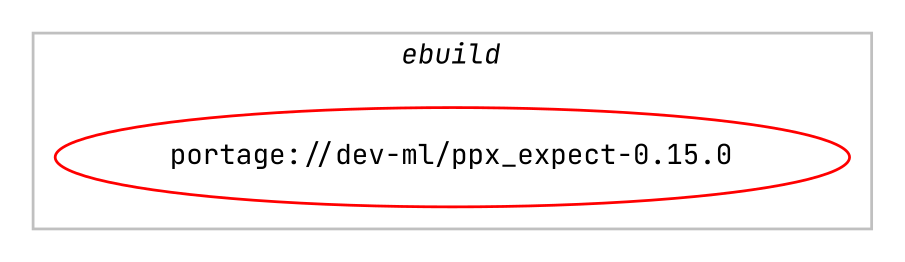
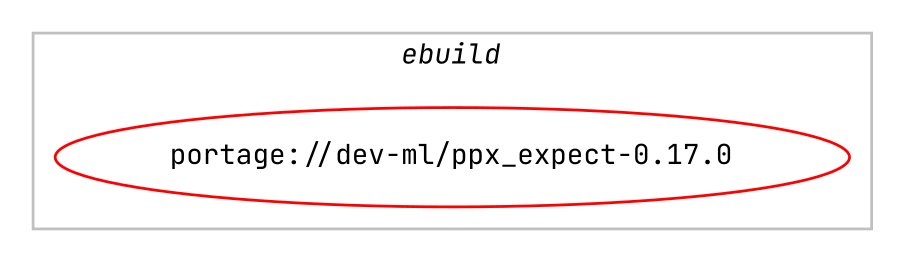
node "portage://dev-ml/ppx_expect-0.15.0": label "portage://dev-ml/ppx_expect-0.15.0" -> "portage://dev-ml/ppx_expect-0.17.0"
